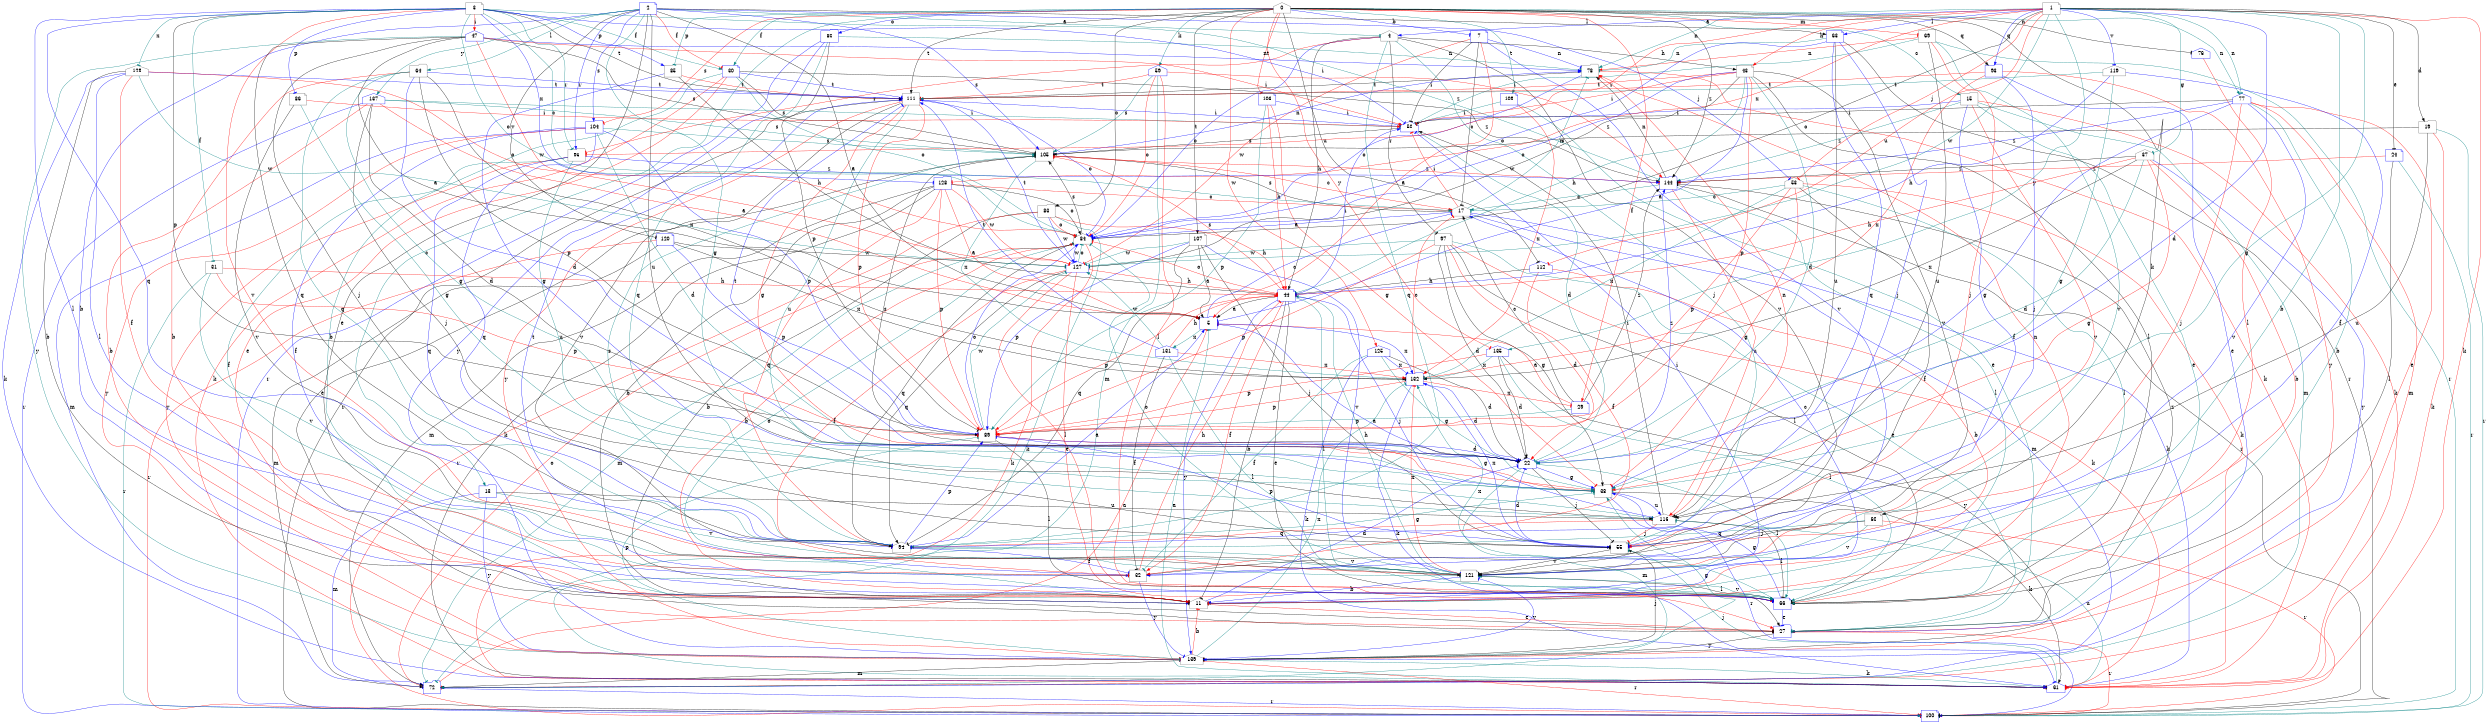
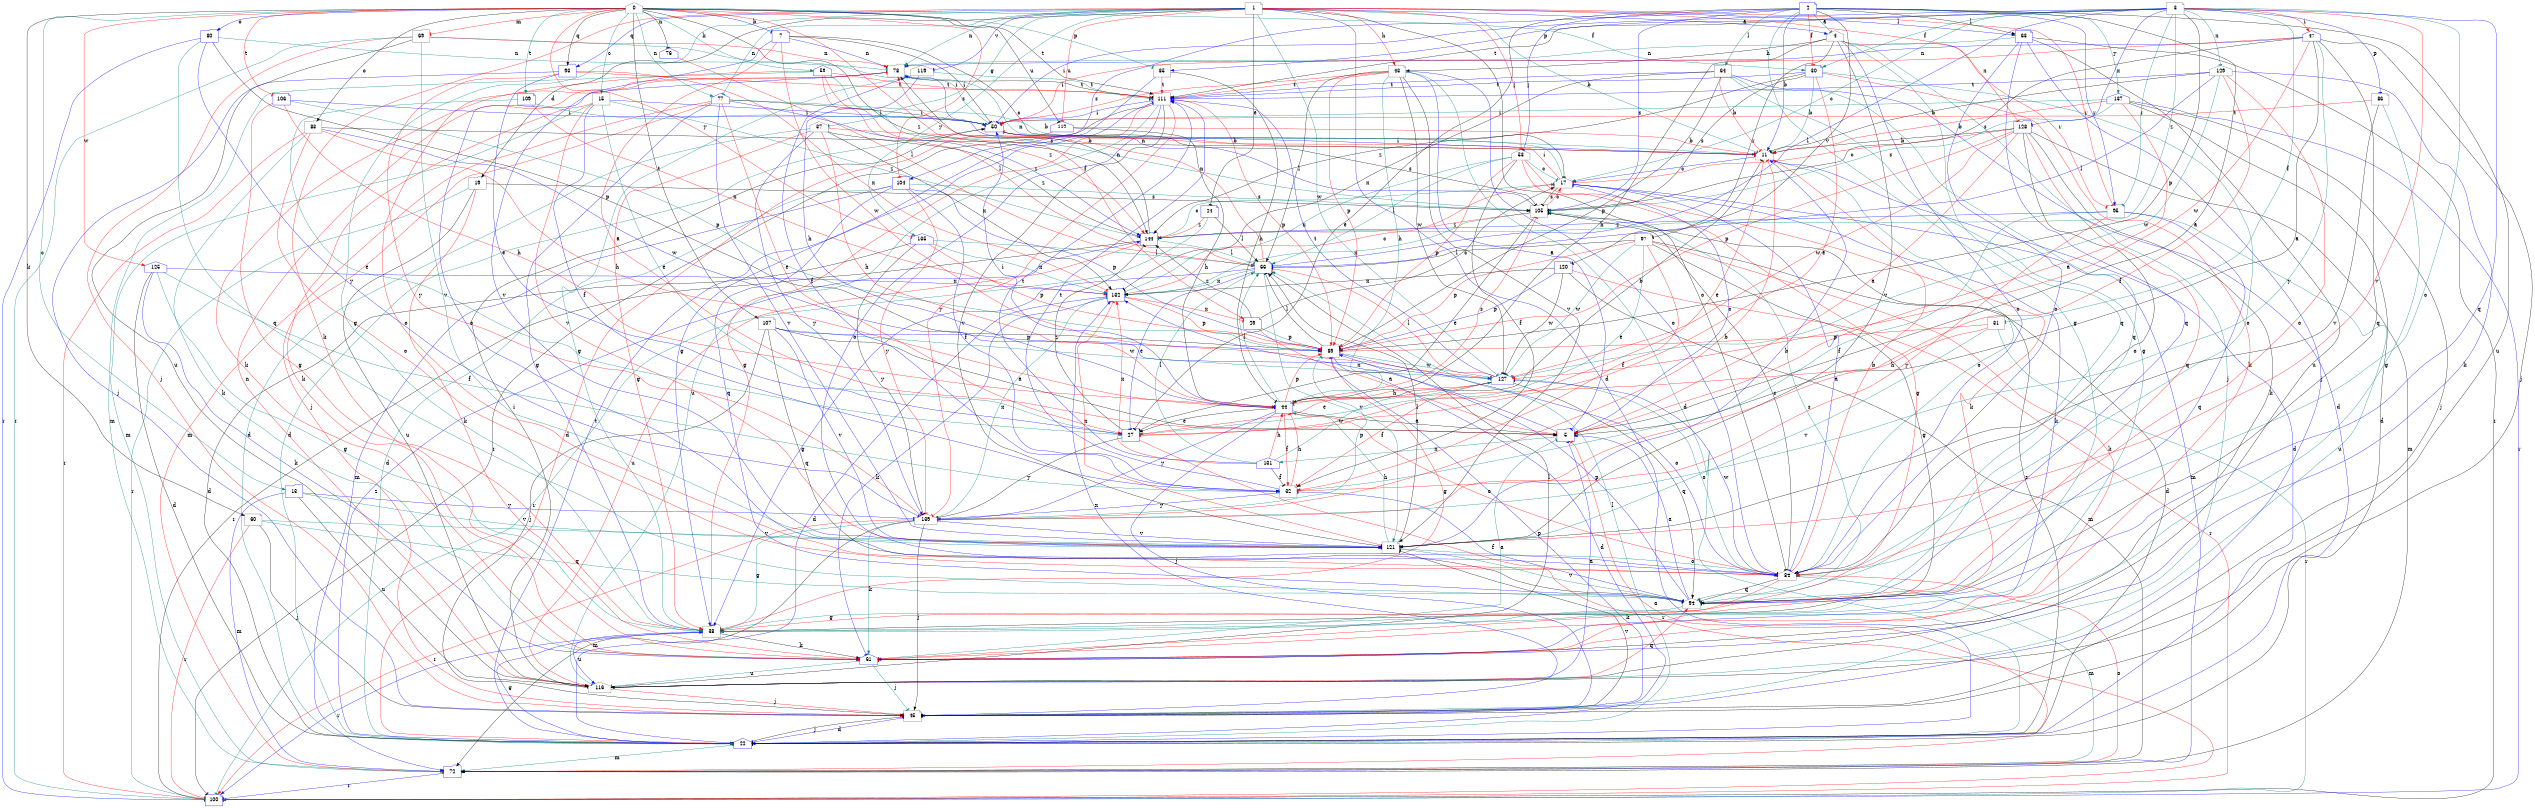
edge "86" -> "50": label "i" -> "t"
node "55": label "55" -> "45"
edge "11" -> "50": reversed
